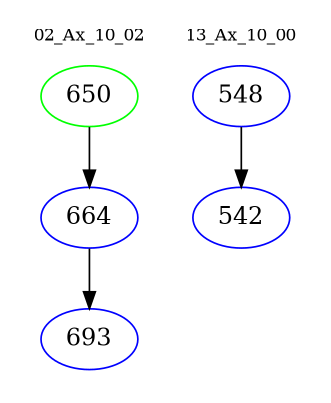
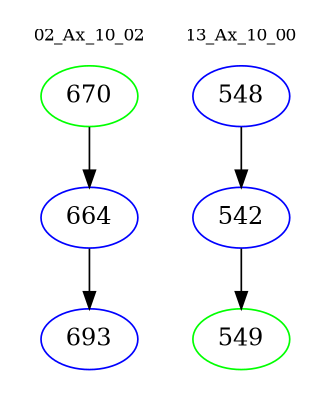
node "650": label "650" -> "670"
node "549": added
